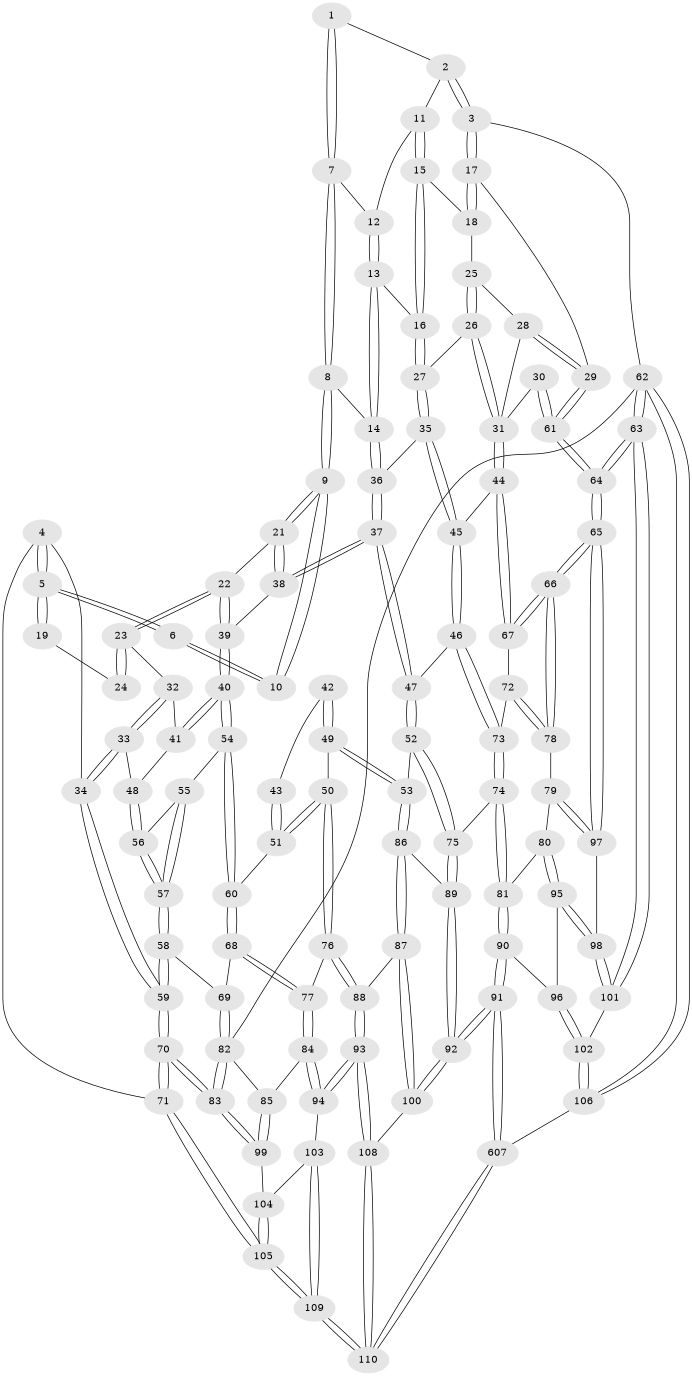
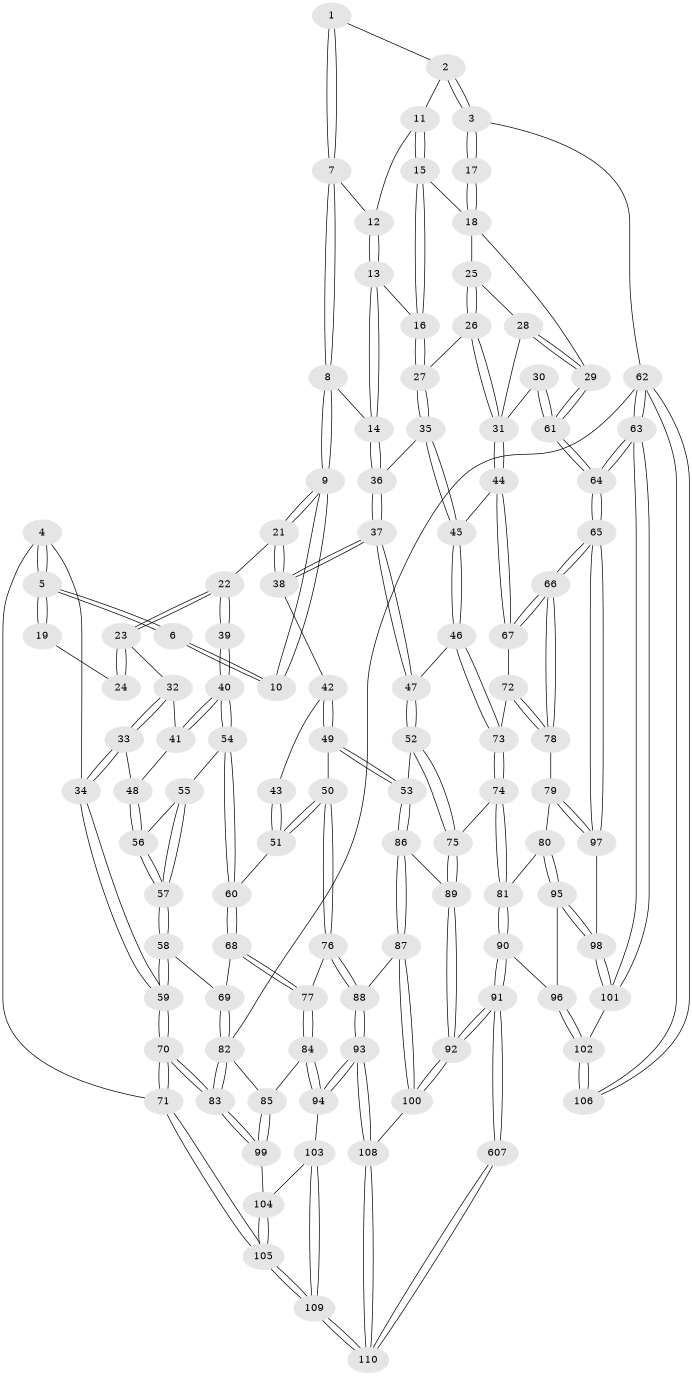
edge "17" -- "29": now "18" -- "29"
edge "38" -- "39": now "38" -- "42"
edge "106" -- "607": removed
